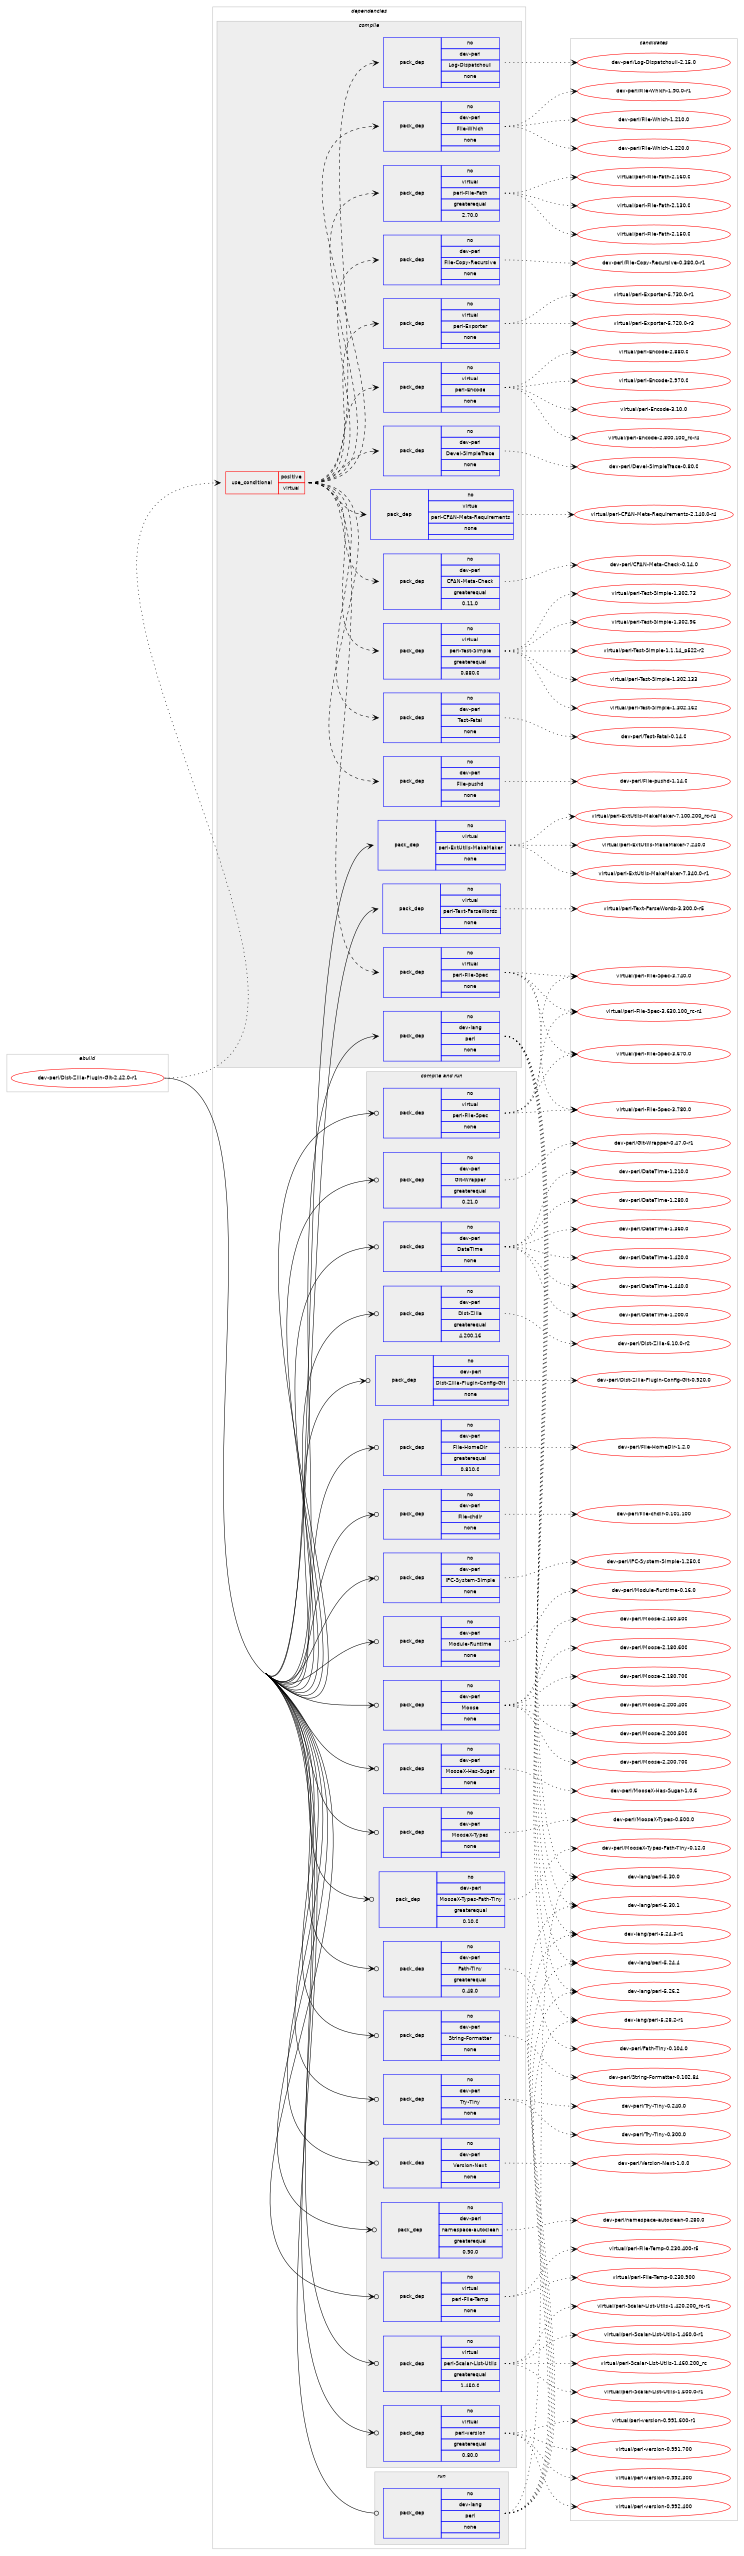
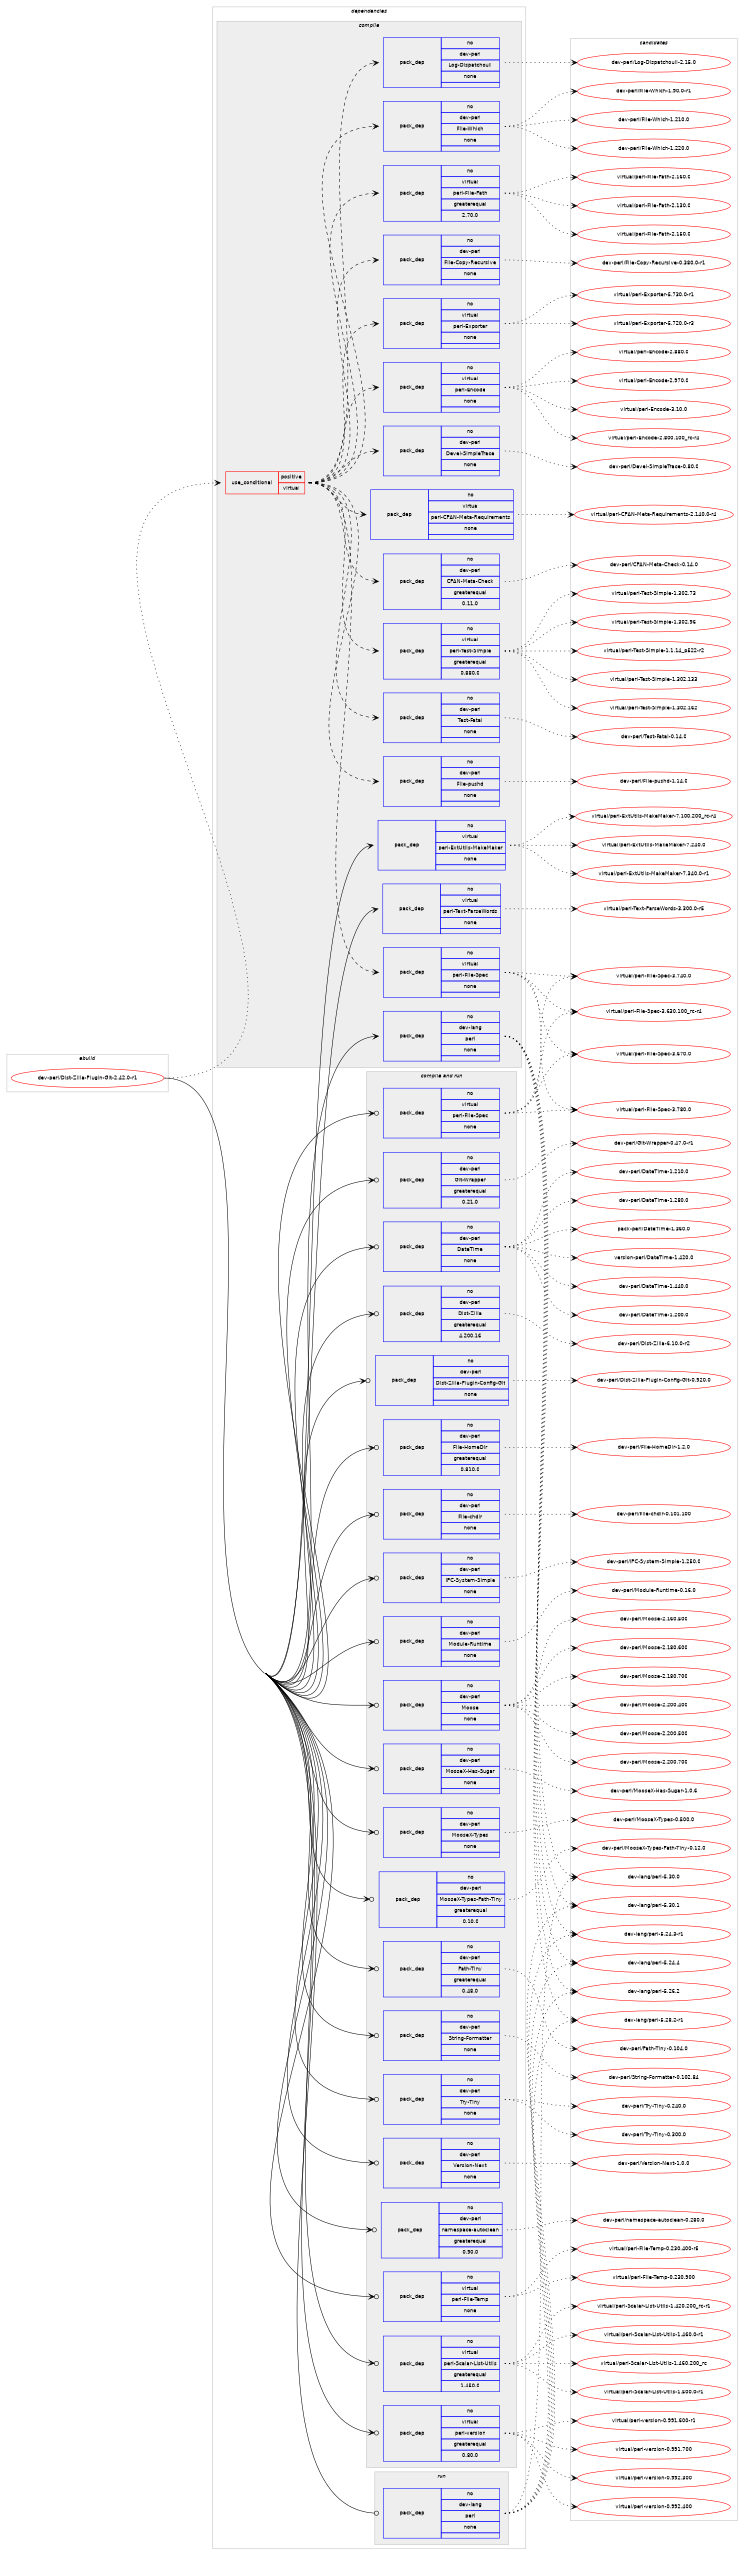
node "dev-perl/DateTime-1.360.0": label "dev-perl/DateTime-1.360.0" -> "pack-perl/DateTime-1.360.0"
node "dev-perl/DateTime-1.420.0": label "dev-perl/DateTime-1.420.0" -> "version-perl/DateTime-1.420.0"
